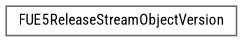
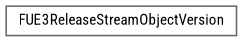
node "FUE5ReleaseStreamObjectVersion": label "FUE5ReleaseStreamObjectVersion" -> "FUE3ReleaseStreamObjectVersion"
